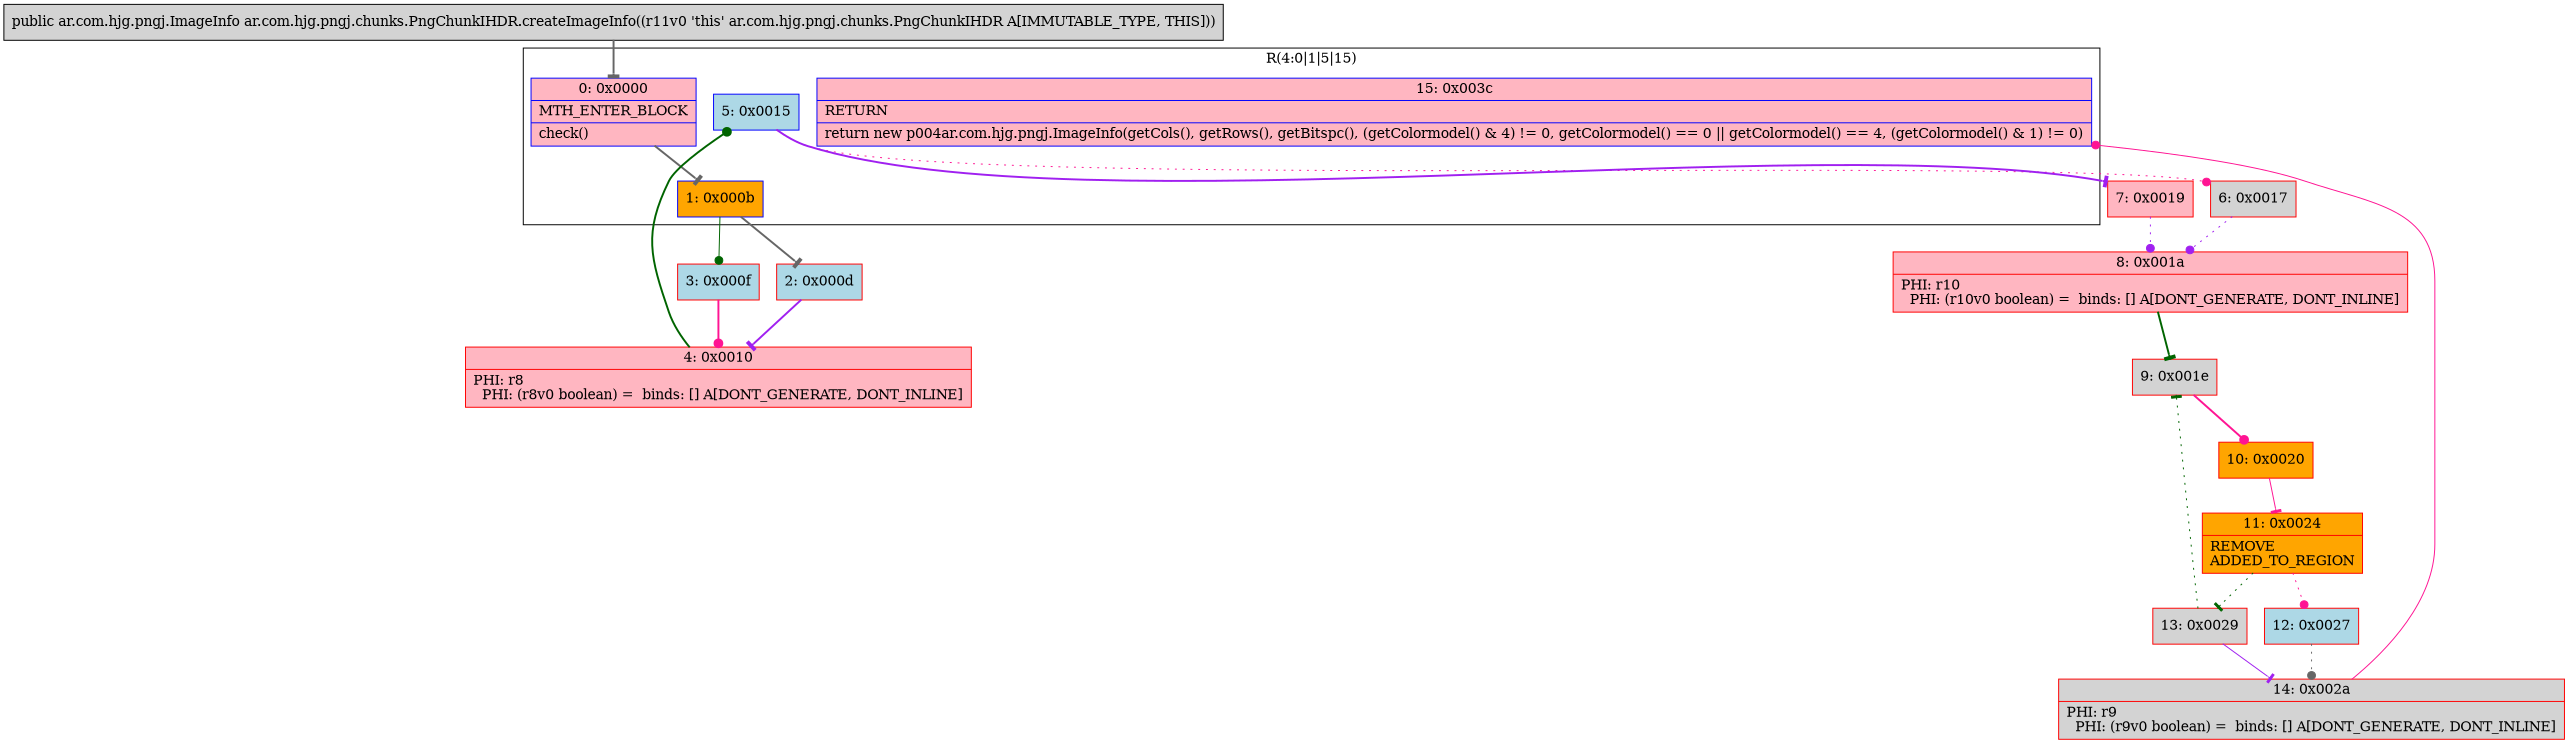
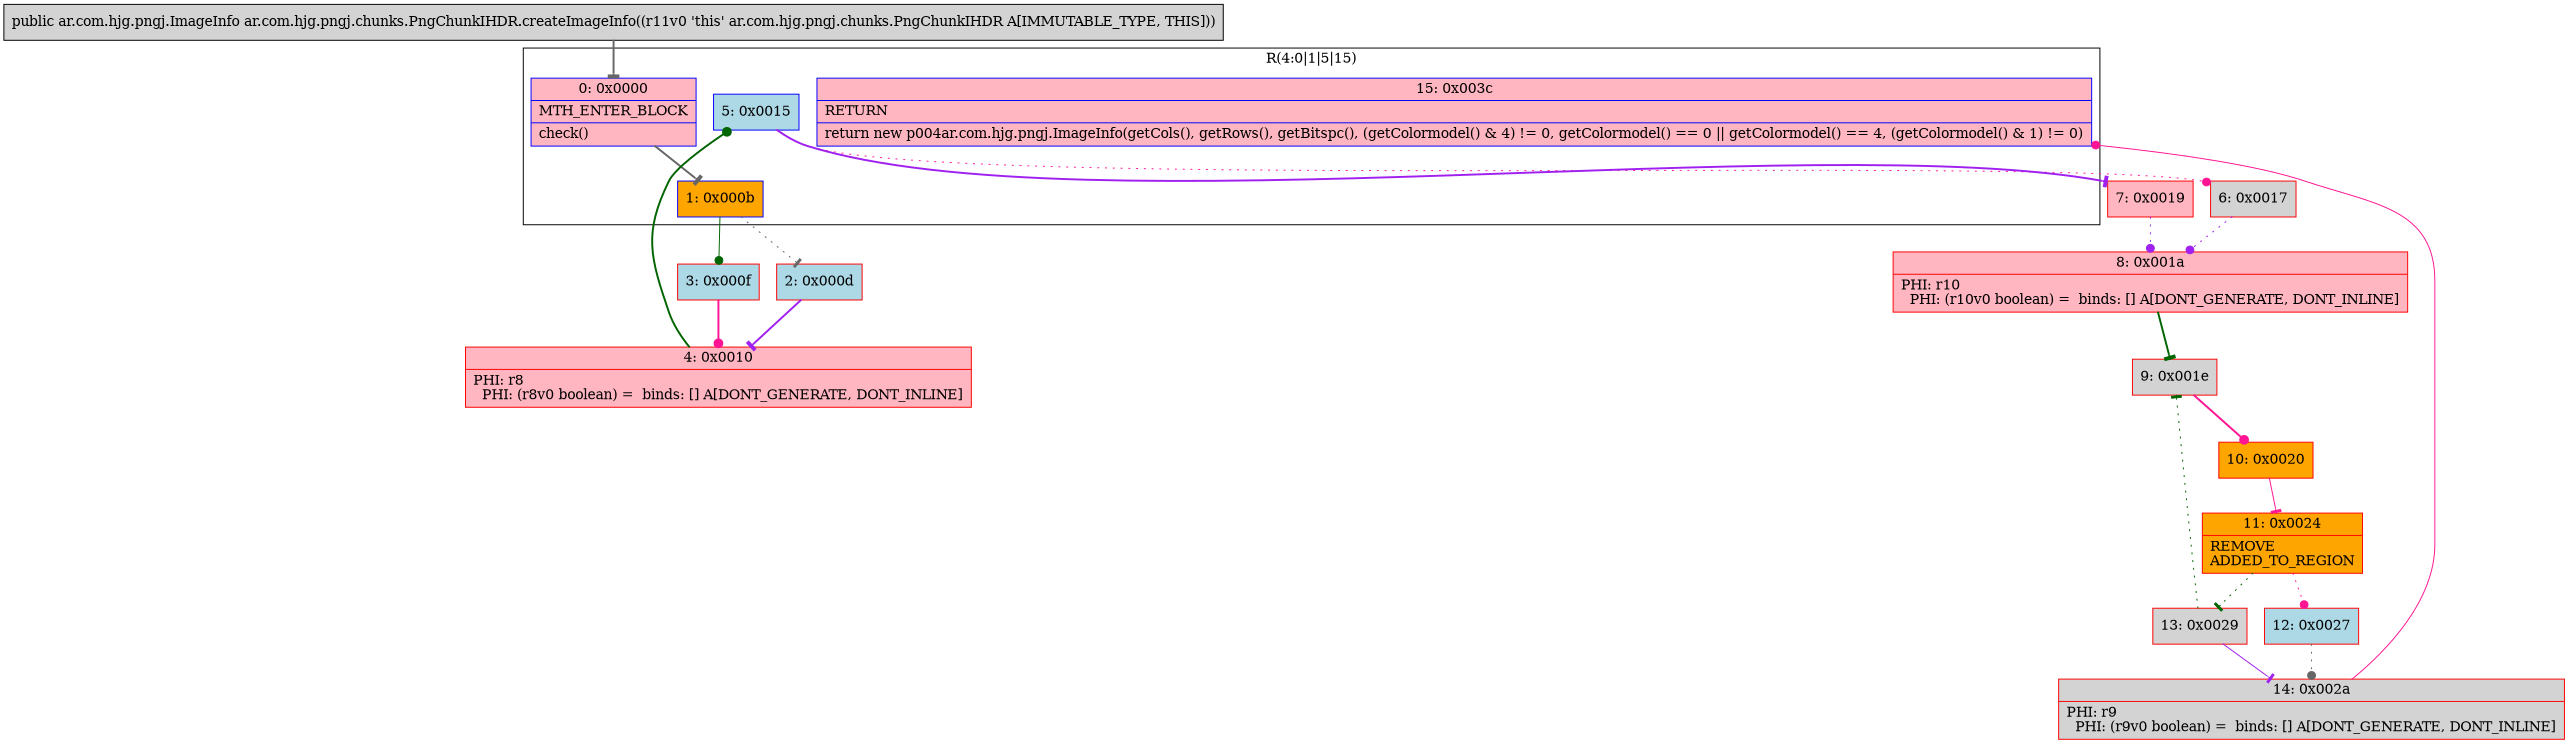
edge "1: 0x000b" -> "2: 0x000d": style bold -> dotted
